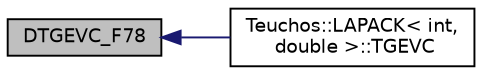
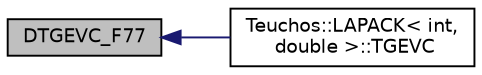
node "DTGEVC_F78": label "DTGEVC_F78" -> "DTGEVC_F77"
